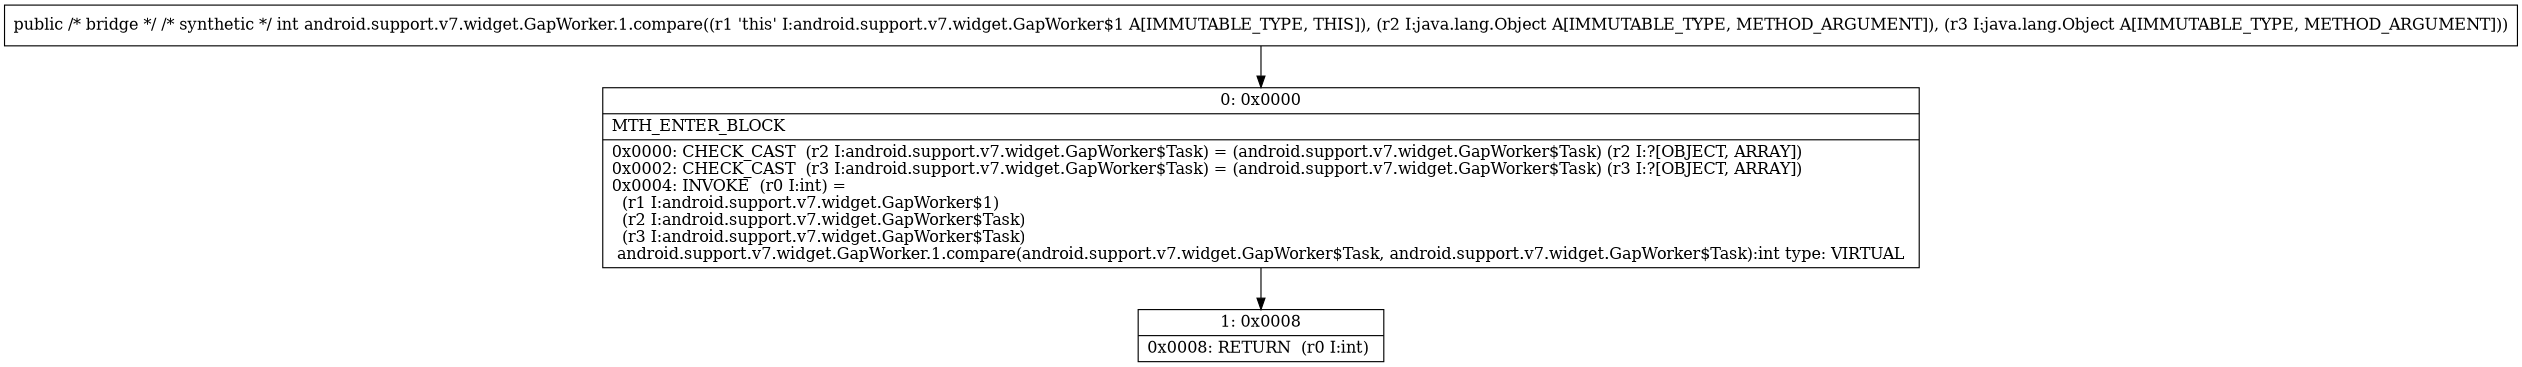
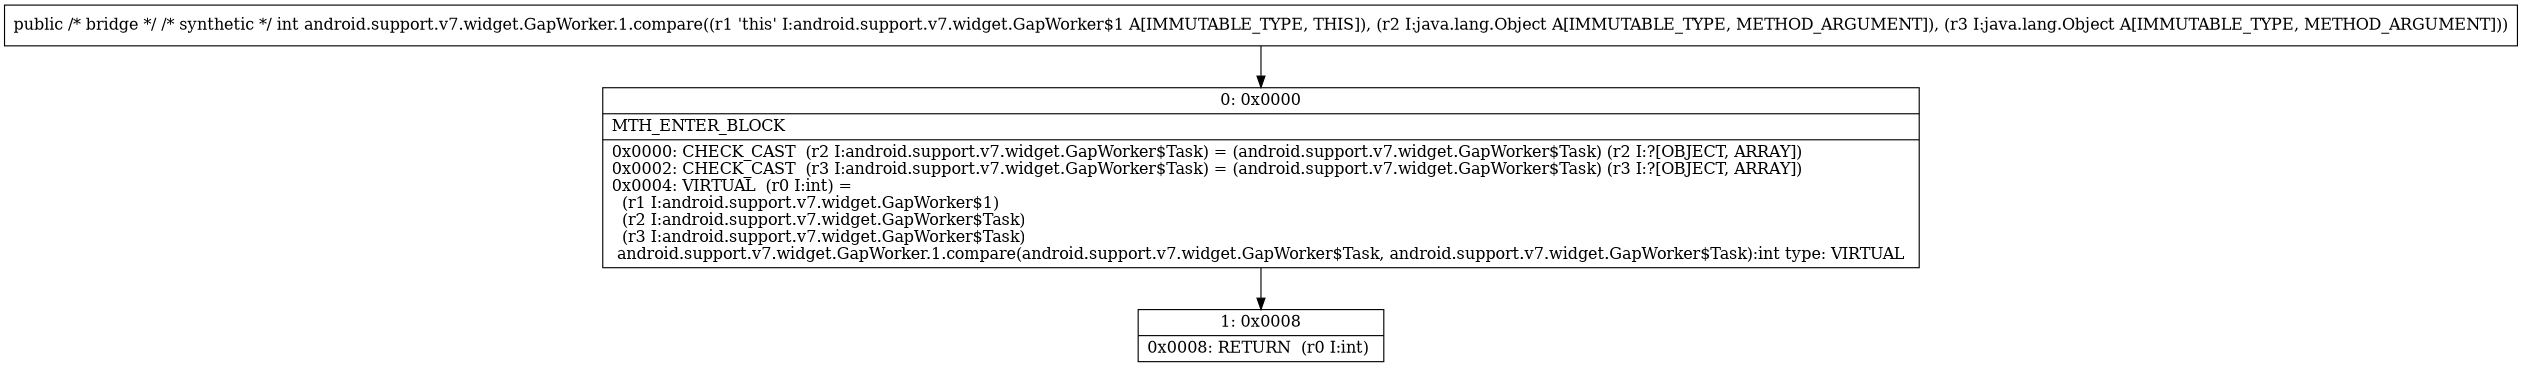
node "0: 0x0000": text "0x0004: INVOKE  (r0 I:int) =" -> "0x0004: VIRTUAL  (r0 I:int) ="
